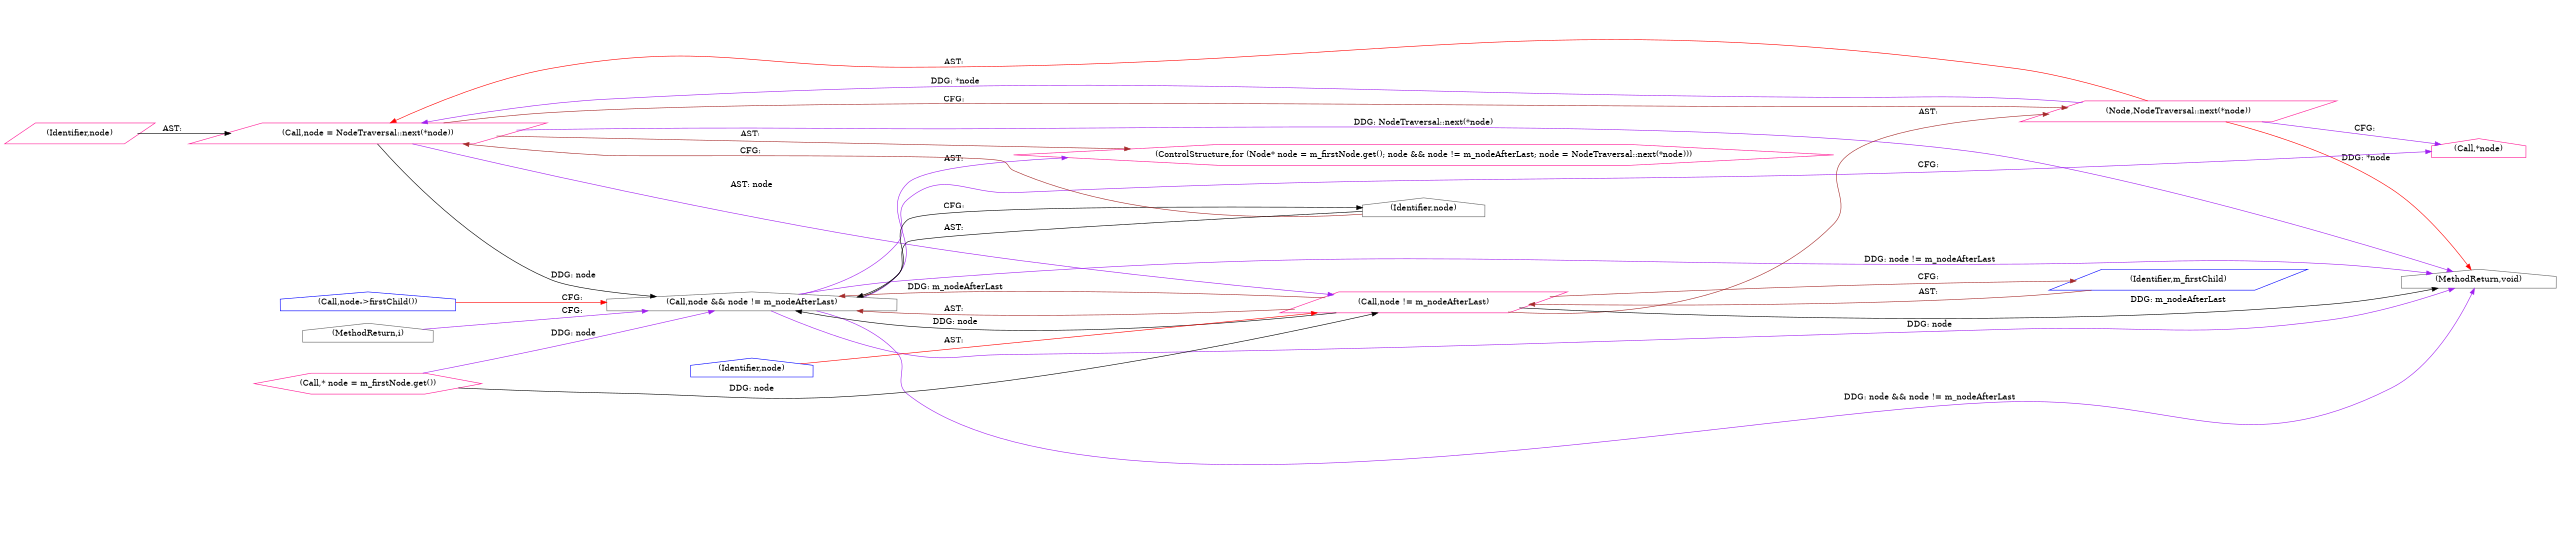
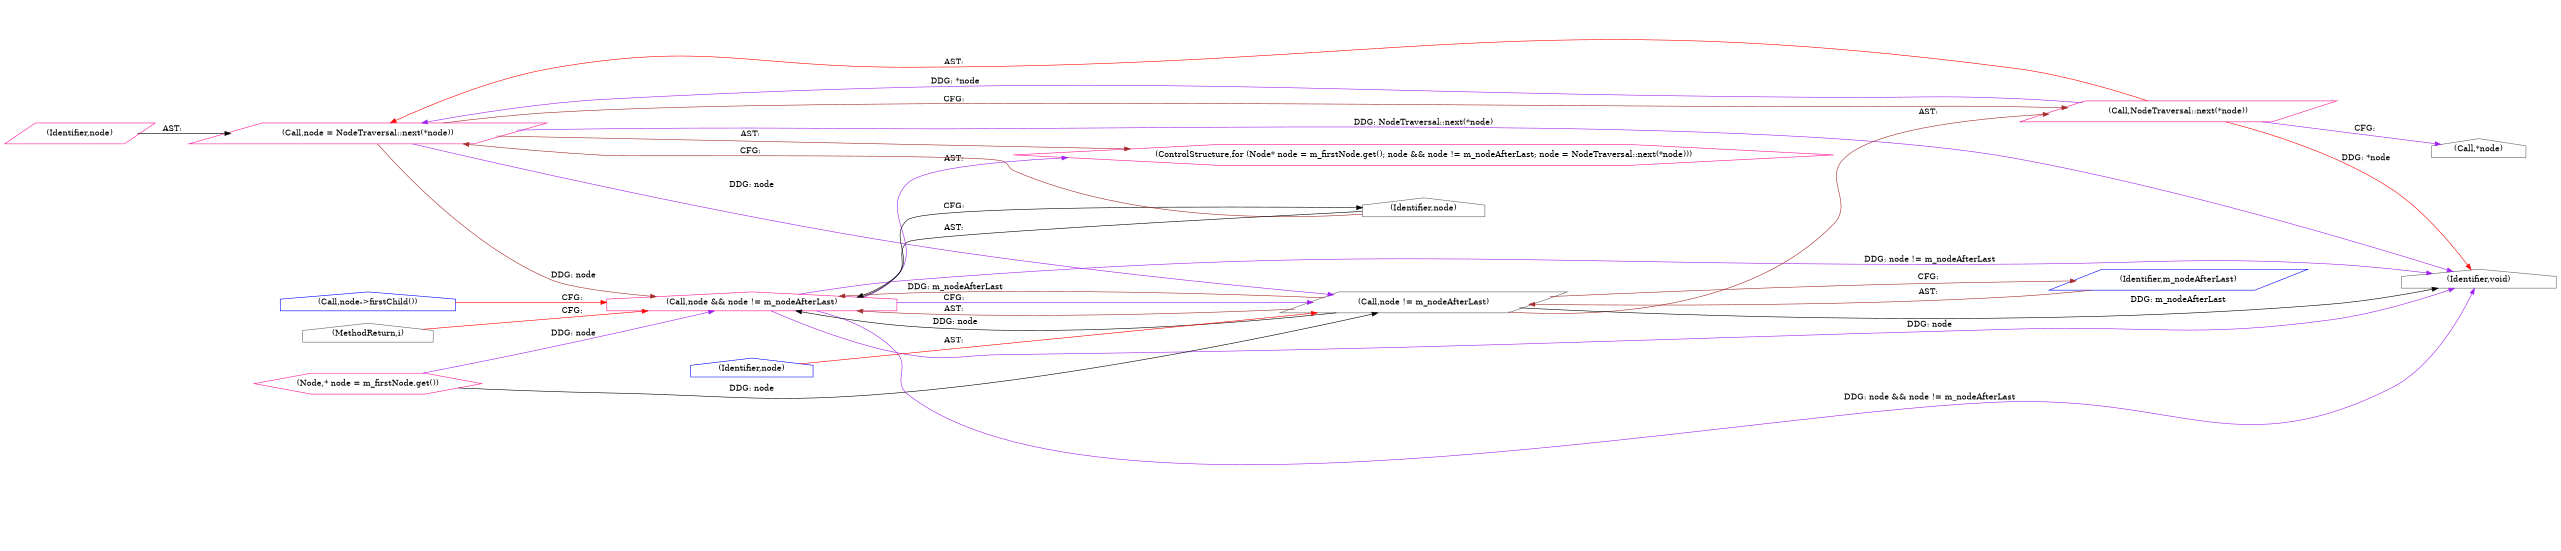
node "(Node,NodeTraversal::next(*node))": label "(Node,NodeTraversal::next(*node))" -> "(Call,NodeTraversal::next(*node))"
node "(Call,*node)": color deeppink -> gray40
edge "(Call,node && node != m_nodeAfterLast)" -> "(Call,*node)": now "(Call,node && node != m_nodeAfterLast)" -> "(Call,node != m_nodeAfterLast)"
edge "(Call,node = NodeTraversal::next(*node))" -> "(Call,node != m_nodeAfterLast)": label "AST: node" -> "DDG: node"
edge "(Call,node = NodeTraversal::next(*node))" -> "(Call,node && node != m_nodeAfterLast)": color black -> brown
node "(Identifier,m_firstChild)": label "(Identifier,m_firstChild)" -> "(Identifier,m_nodeAfterLast)"
node "(MethodReturn,void)": label "(MethodReturn,void)" -> "(Identifier,void)"
node "(Call,node && node != m_nodeAfterLast)": color gray40 -> deeppink
node "(Call,node != m_nodeAfterLast)": color deeppink -> gray40
edge "(MethodReturn,i)" -> "(Call,node && node != m_nodeAfterLast)": color purple -> red
node "(Call,* node = m_firstNode.get())": label "(Call,* node = m_firstNode.get())" -> "(Node,* node = m_firstNode.get())"
